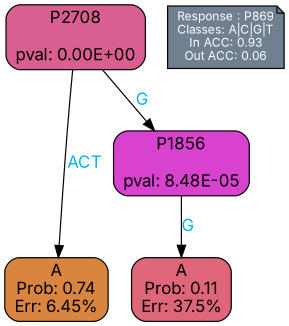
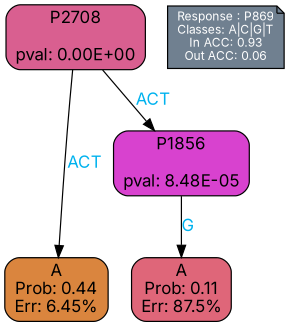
edge "P2708 pval: 0.00E+00" -> "P1856 pval: 8.48E-05": label "G" -> "ACT"
node "A Prob: 0.74 Err: 6.45%": label "A Prob: 0.74 Err: 6.45%" -> "A Prob: 0.44 Err: 6.45%"
node "A Prob: 0.11 Err: 37.5%": label "A Prob: 0.11 Err: 37.5%" -> "A Prob: 0.11 Err: 87.5%"
